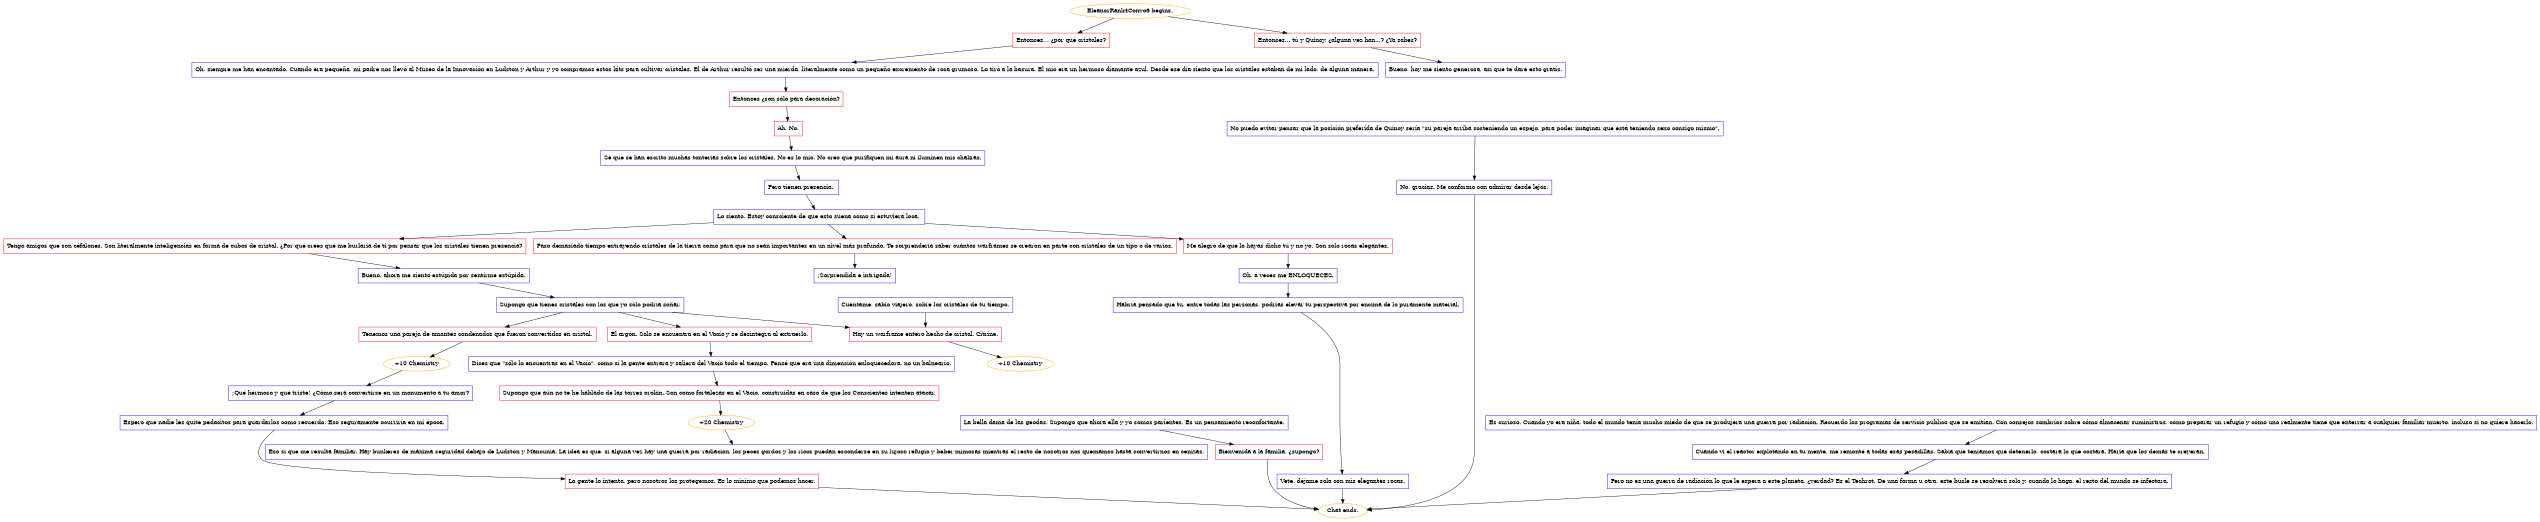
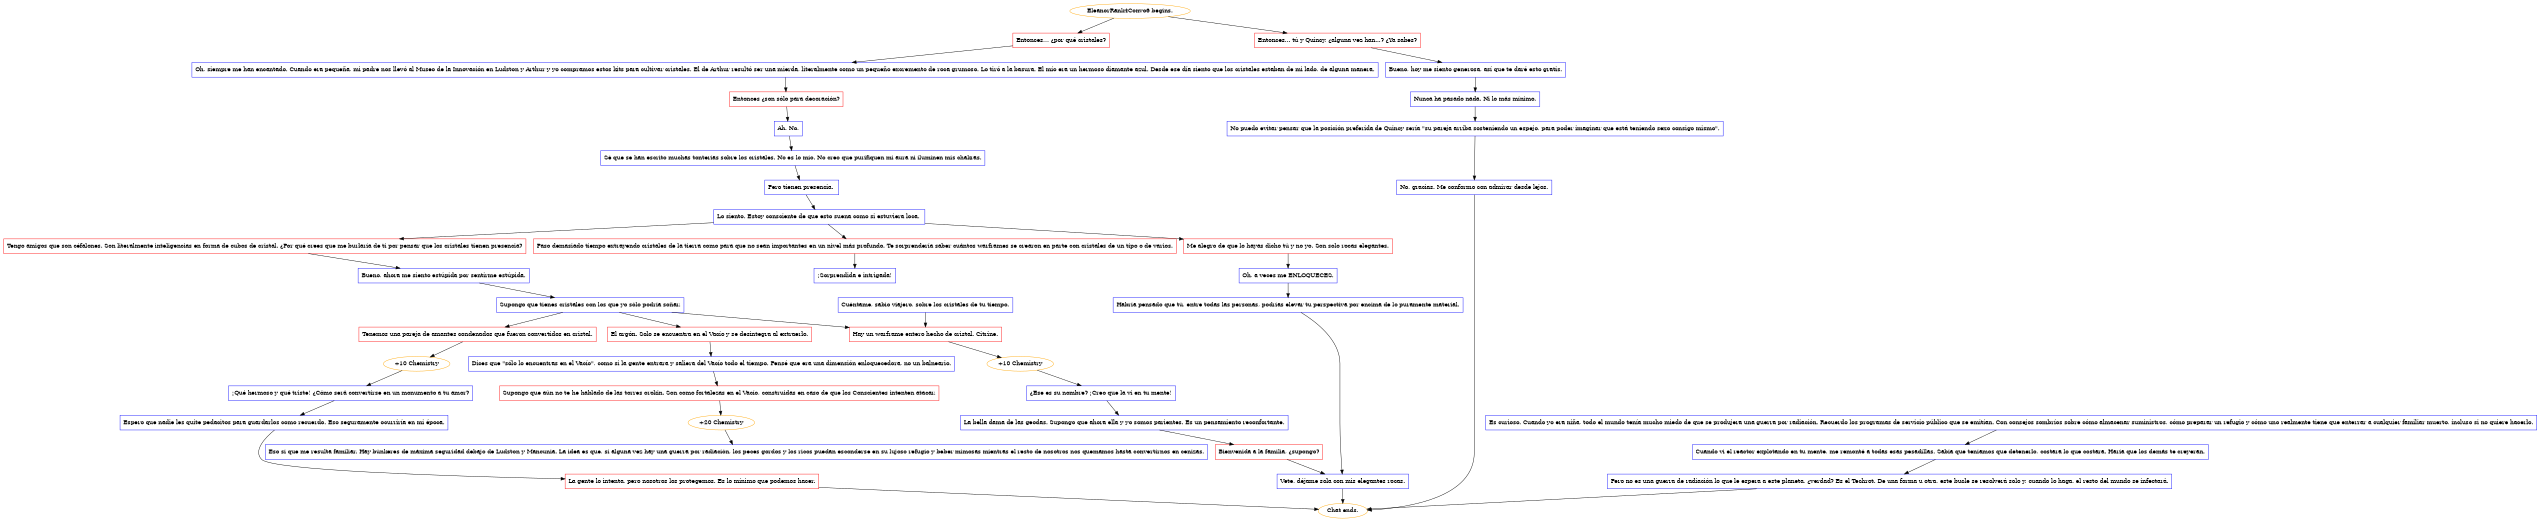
node "Nunca ha pasado nada. Ni lo más mínimo.": added
node "Ah. No.": color red -> blue
node "¿Ese es su nombre? ¡Creo que la vi en tu mente!": added
edge "Bienvenida a la familia, ¿supongo?" -> "Chat ends.": now "Bienvenida a la familia, ¿supongo?" -> "Vete, déjame sola con mis elegantes rocas."
